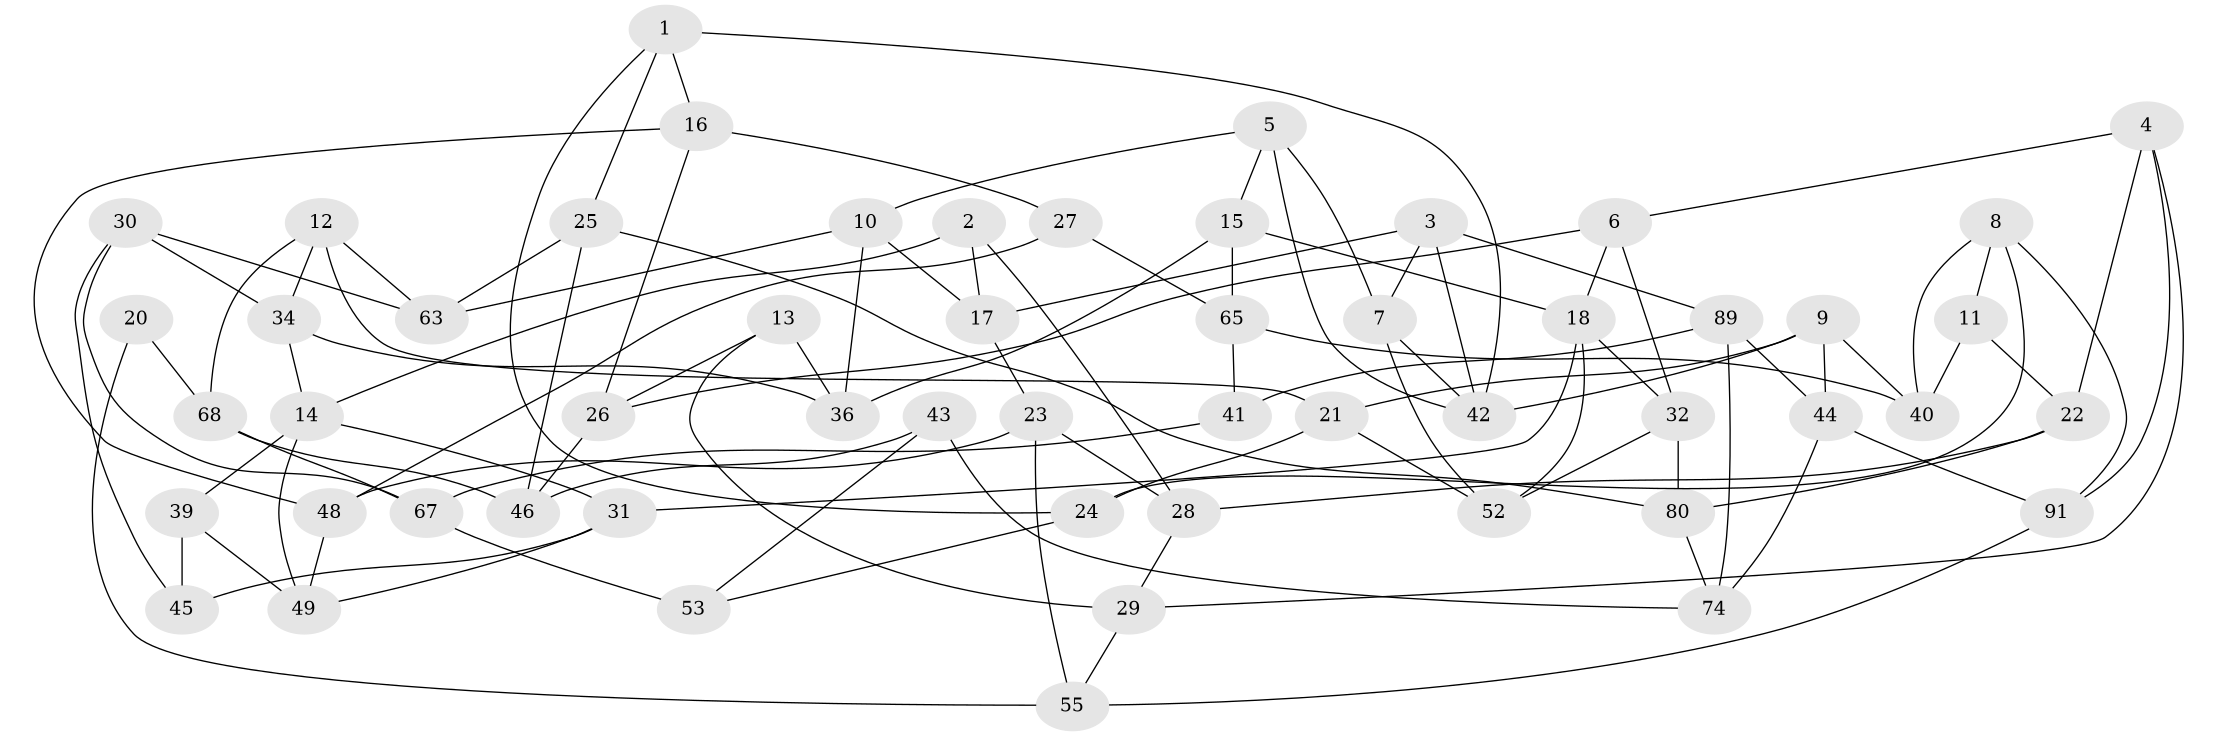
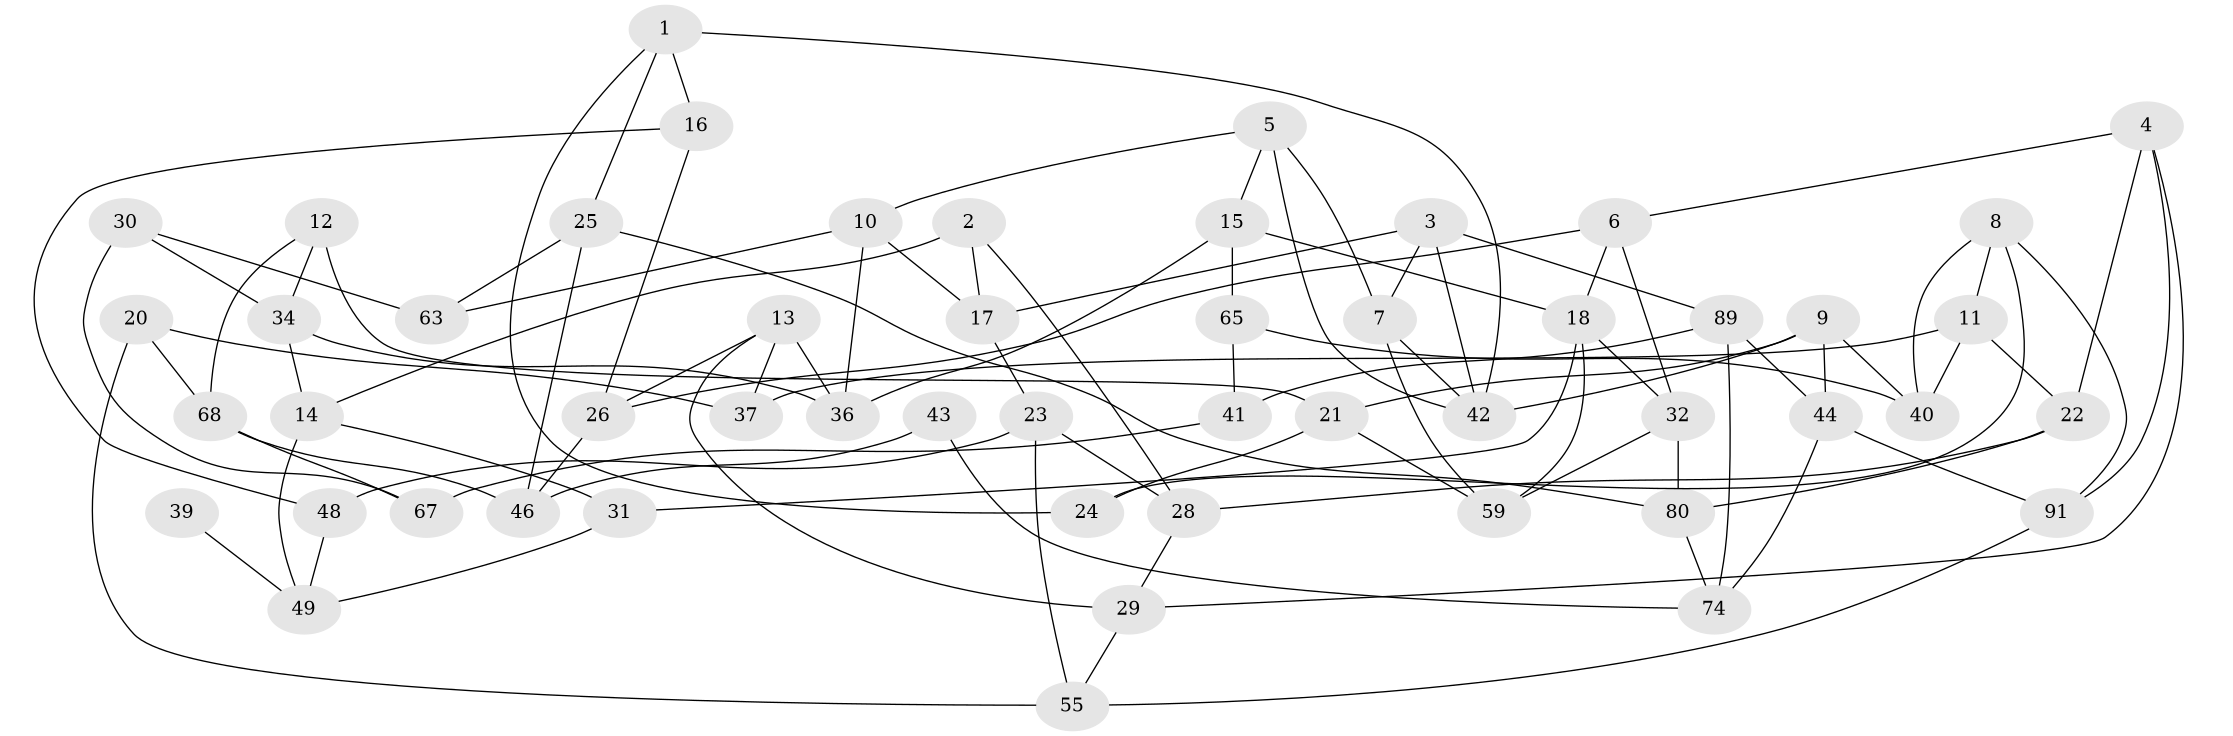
node "27": removed
edge "12" -- "63": removed
node "37": added
edge "14" -- "39": removed
node "52": label "52" -> "59"
node "45": removed
node "53": removed
